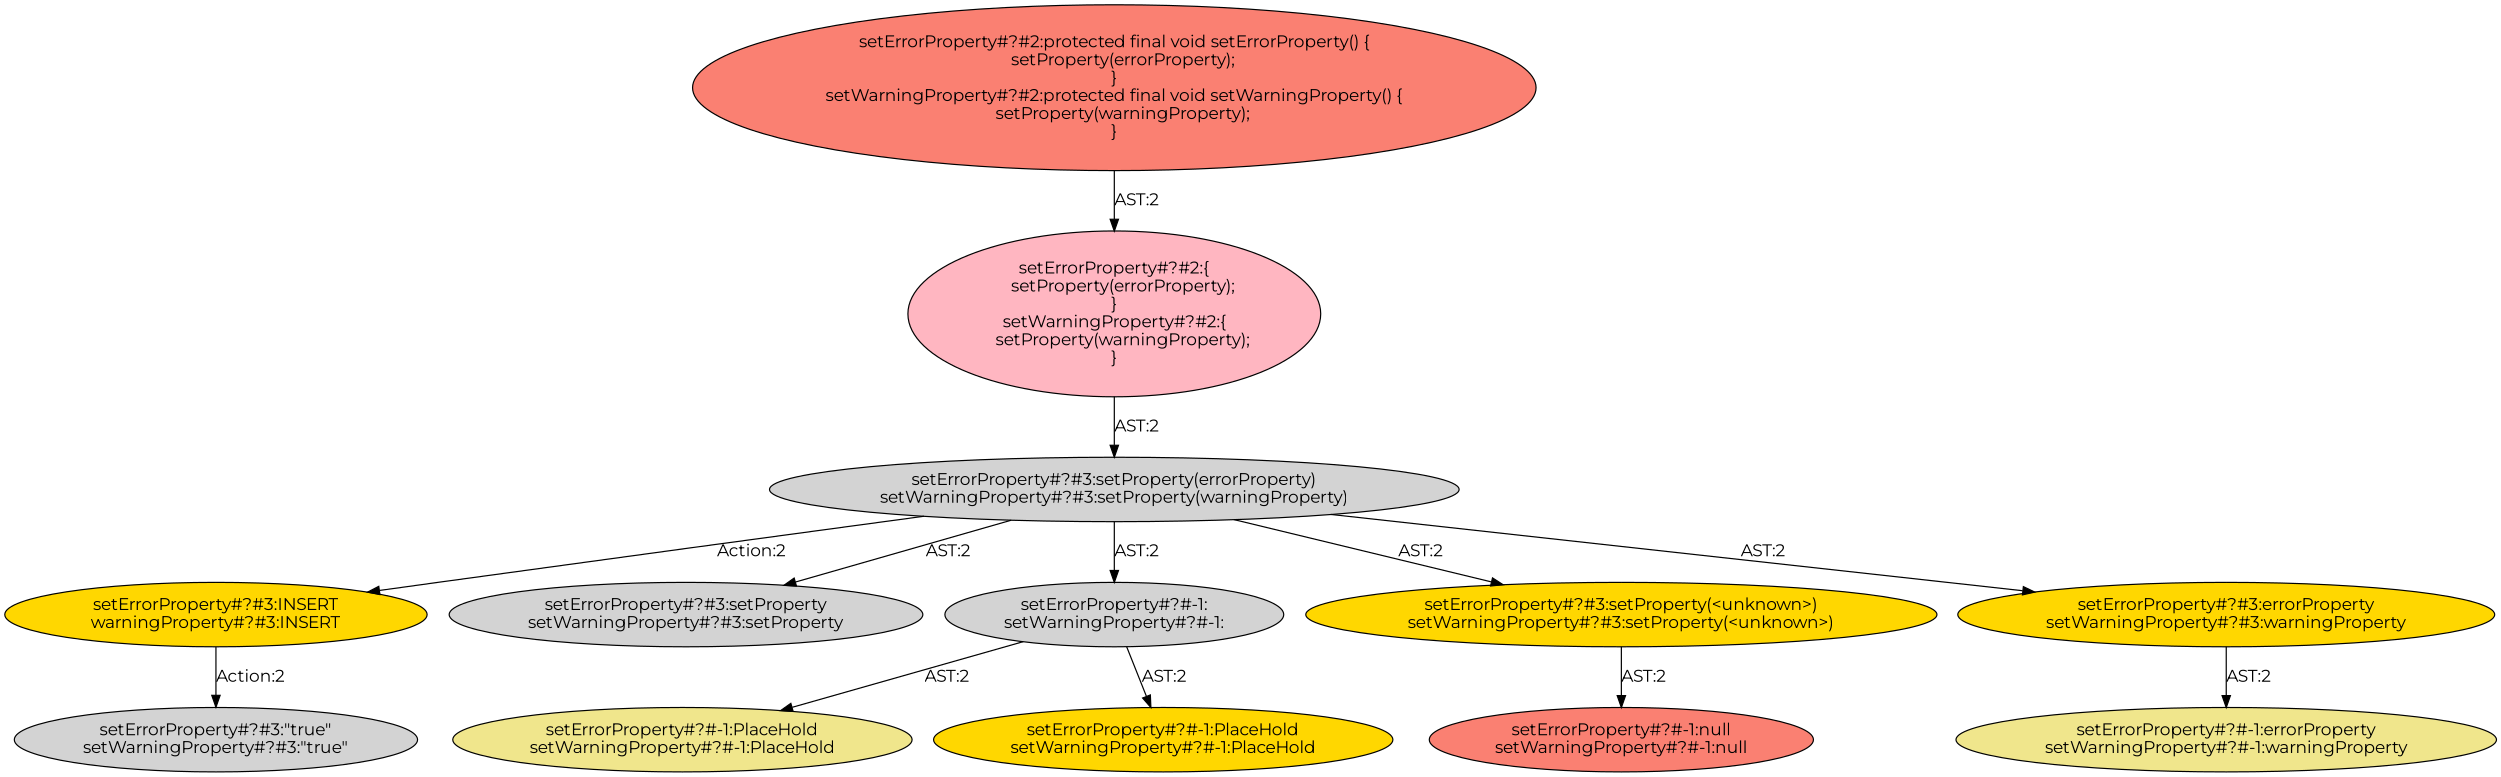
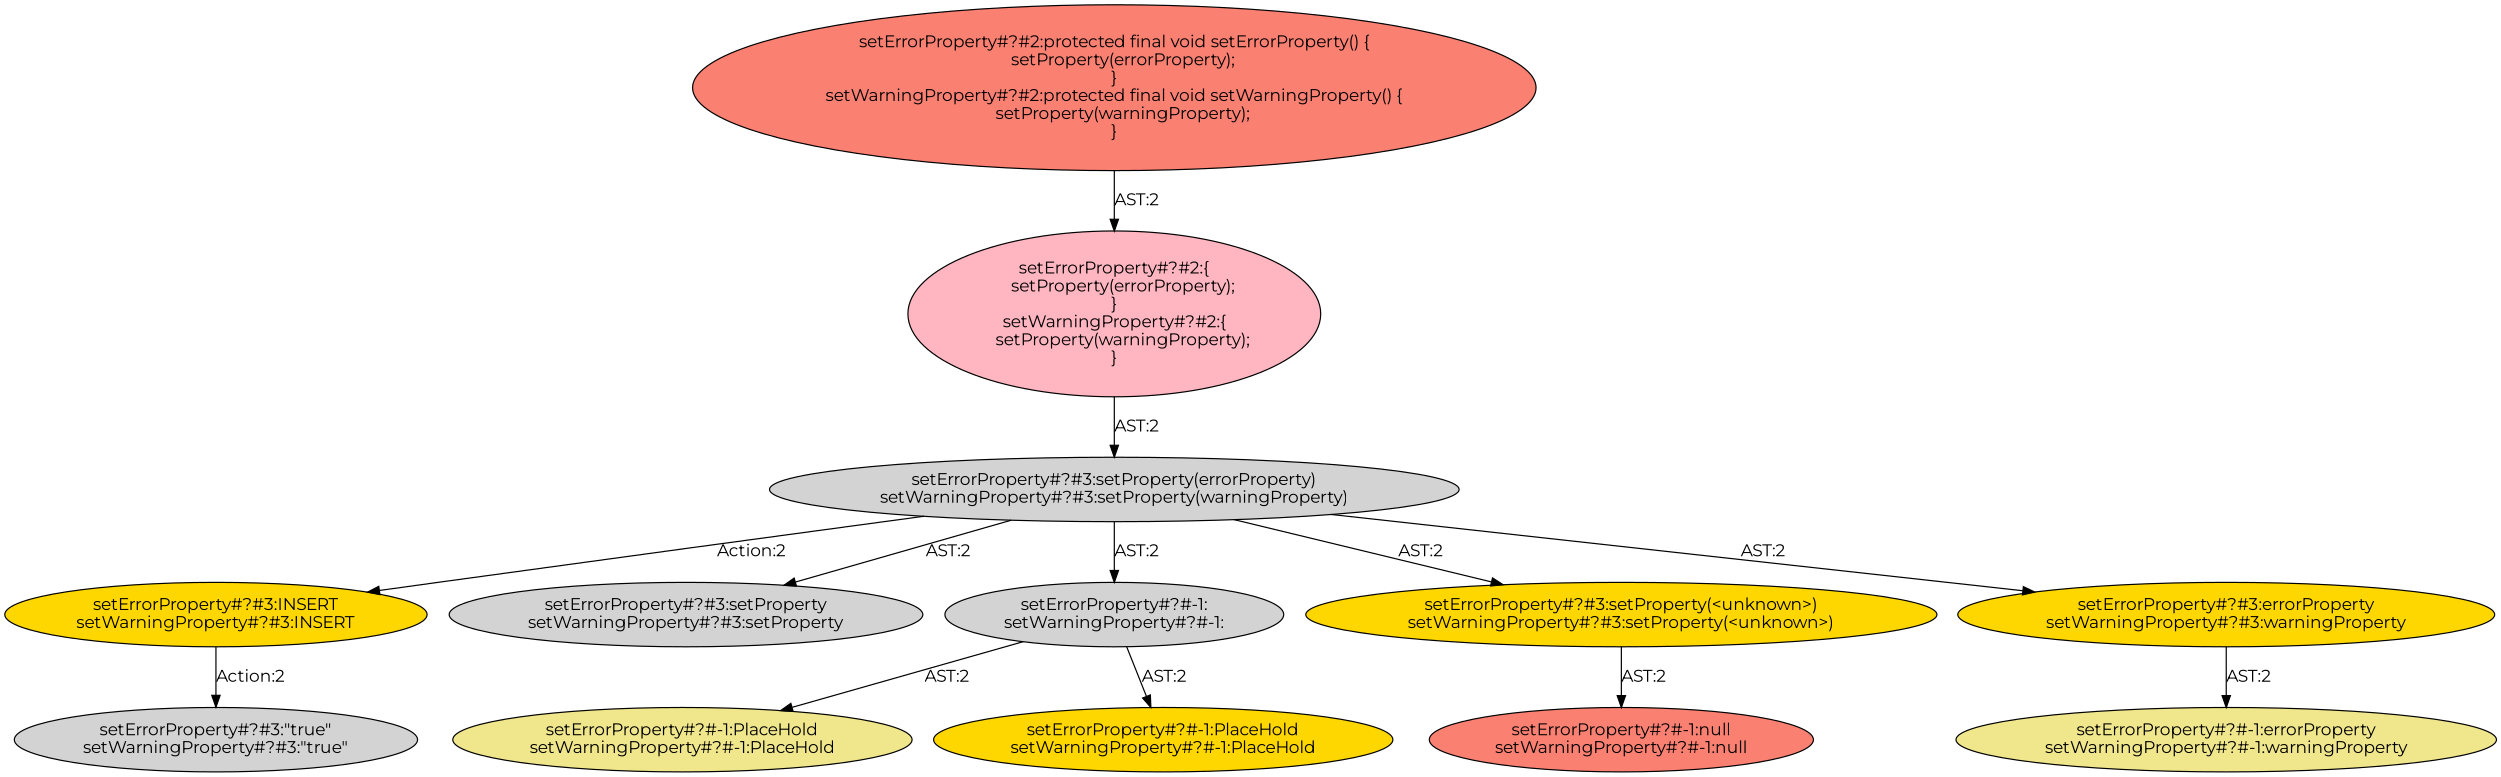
node "setErrorProperty#?#3:INSERT warningProperty#?#3:INSERT": label "setErrorProperty#?#3:INSERT warningProperty#?#3:INSERT" -> "setErrorProperty#?#3:INSERT setWarningProperty#?#3:INSERT"
